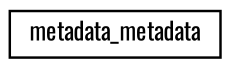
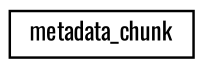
node "metadata_metadata": label "metadata_metadata" -> "metadata_chunk"
